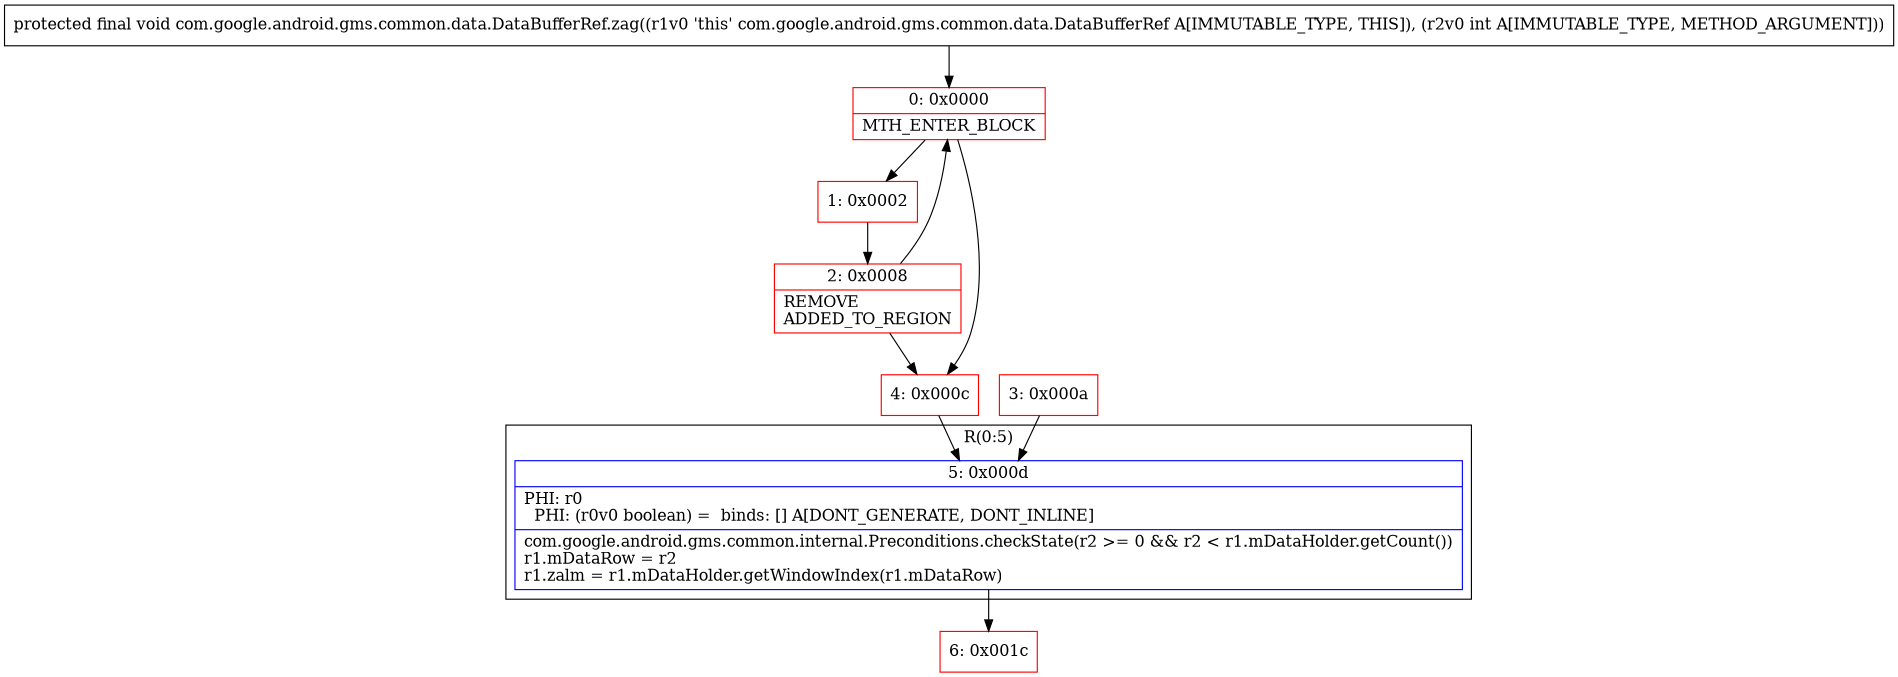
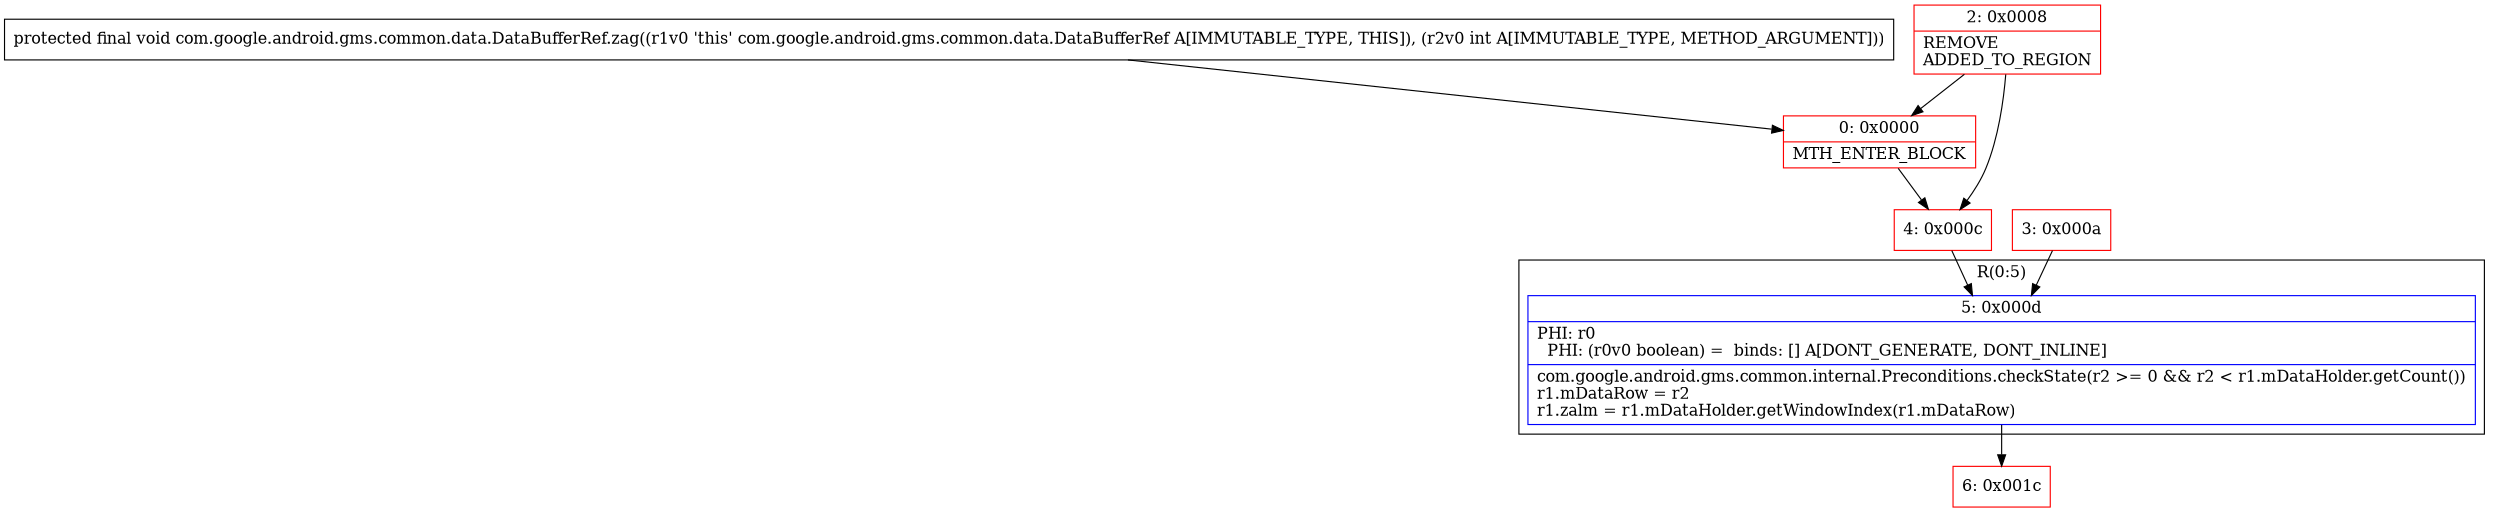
node "1: 0x0002": removed
